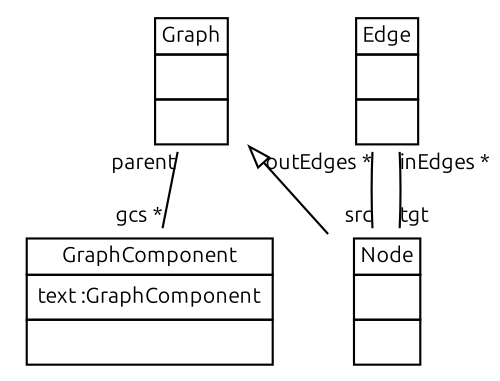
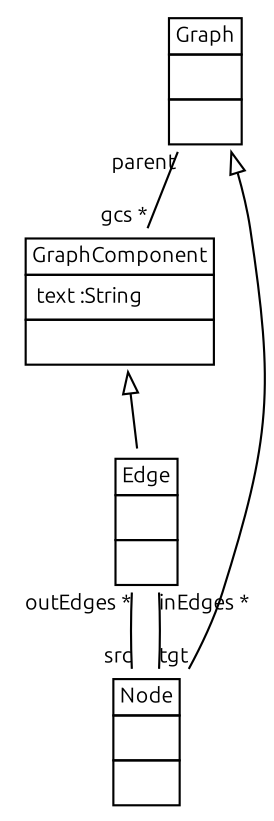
node "GraphComponent": text "text :GraphComponent" -> "text :String"
edge "Edge" -> "GraphComponent": added
